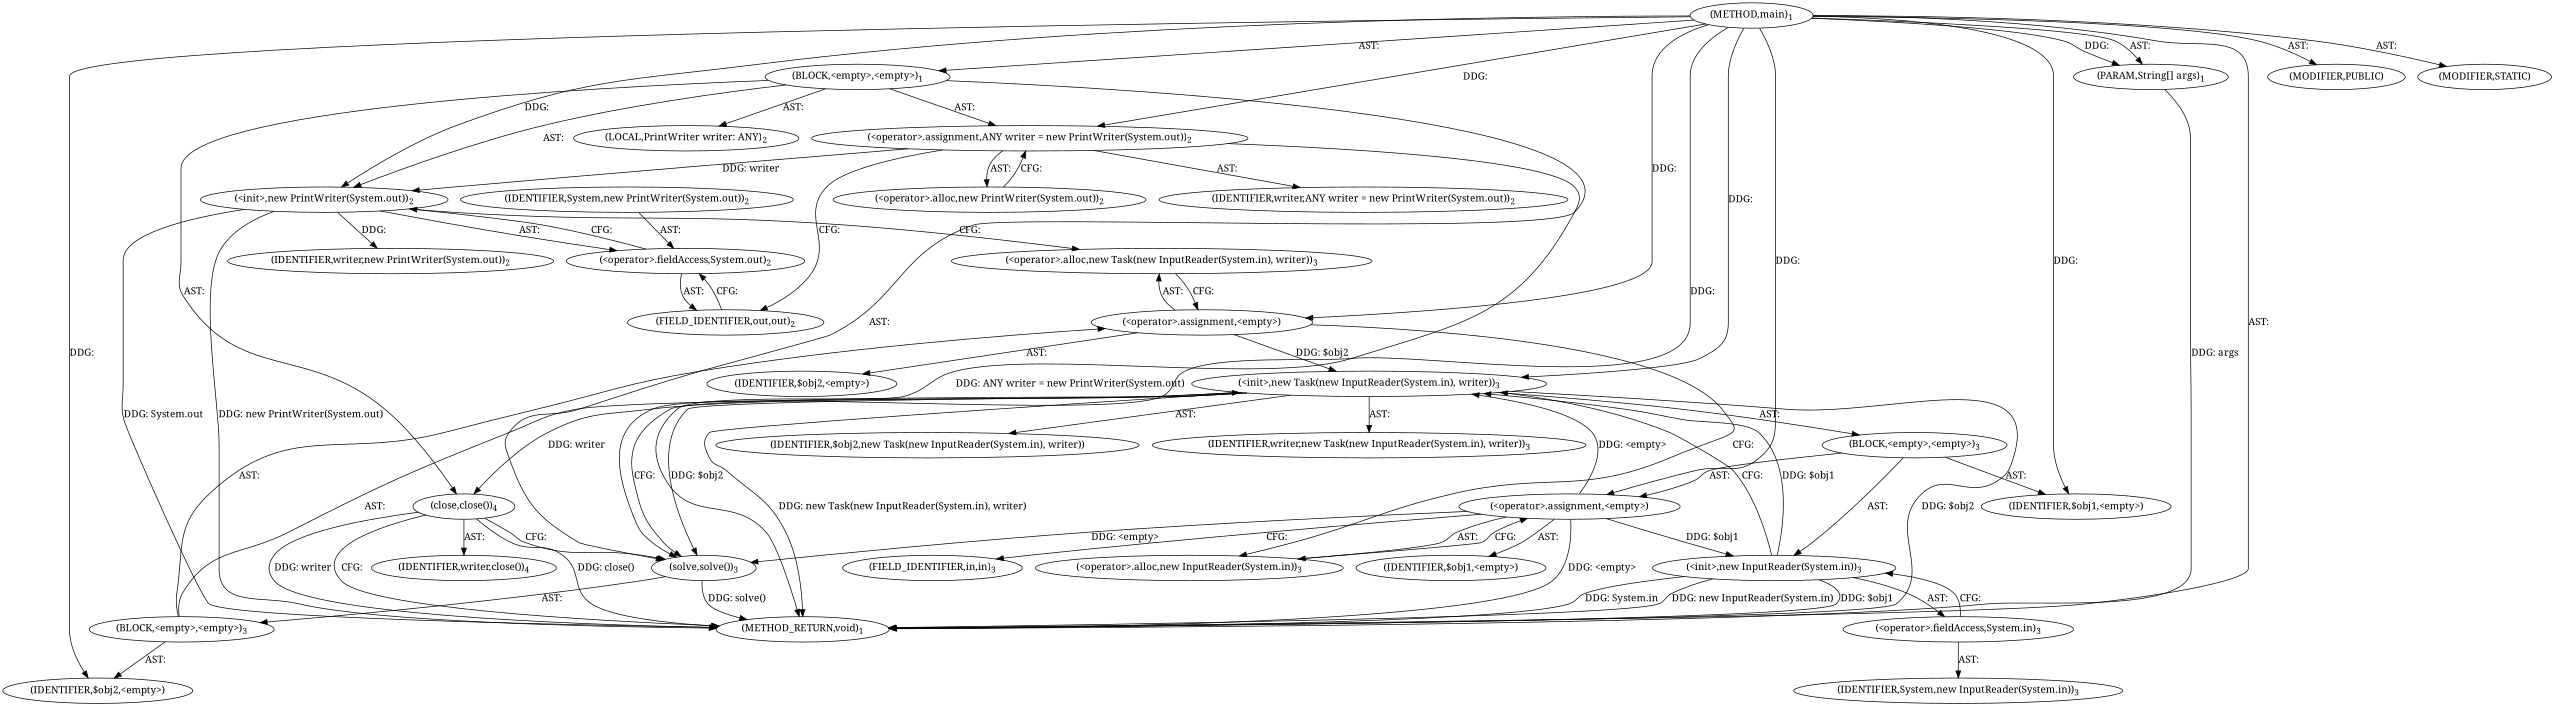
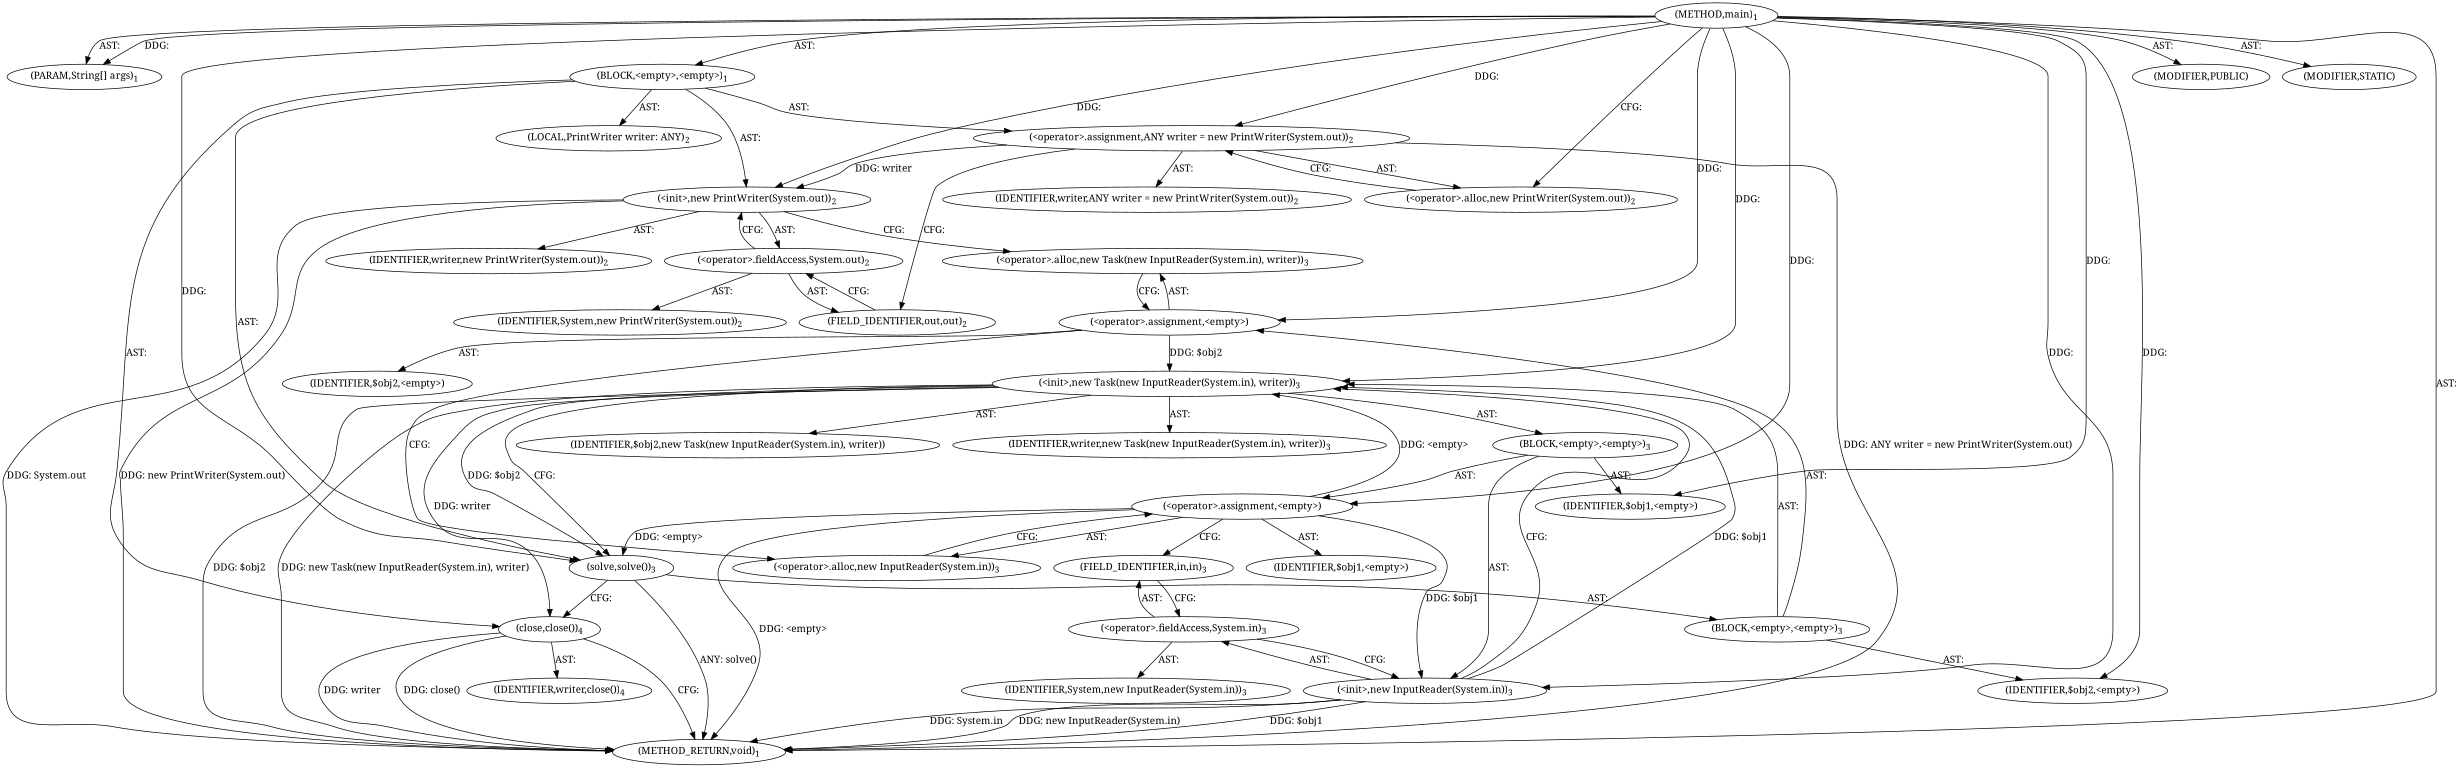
edge "(METHOD,main)" -> "(<operator>.alloc,new PrintWriter(System.out))": added, label "CFG:"
edge "(IDENTIFIER,System,new PrintWriter(System.out))" -> "(<operator>.fieldAccess,System.out)": reversed
edge "(<init>,new PrintWriter(System.out))" -> "(IDENTIFIER,writer,new PrintWriter(System.out))": label "DDG: " -> "AST: "
edge "(METHOD,main)" -> "(<init>,new InputReader(System.in))": added, label "DDG:"
edge "(close,close())" -> "(solve,solve())": reversed
edge "(FIELD_IDENTIFIER,in,in)" -> "(<operator>.fieldAccess,System.in)": added, label "CFG:"
edge "(solve,solve())" -> "(METHOD_RETURN,void)": label "DDG: solve()" -> "ANY: solve()"
edge "(<operator>.fieldAccess,System.in)" -> "(FIELD_IDENTIFIER,in,in)": added, label "AST:"
edge "(PARAM,String[] args)" -> "(METHOD_RETURN,void)": removed, label "DDG: args"
